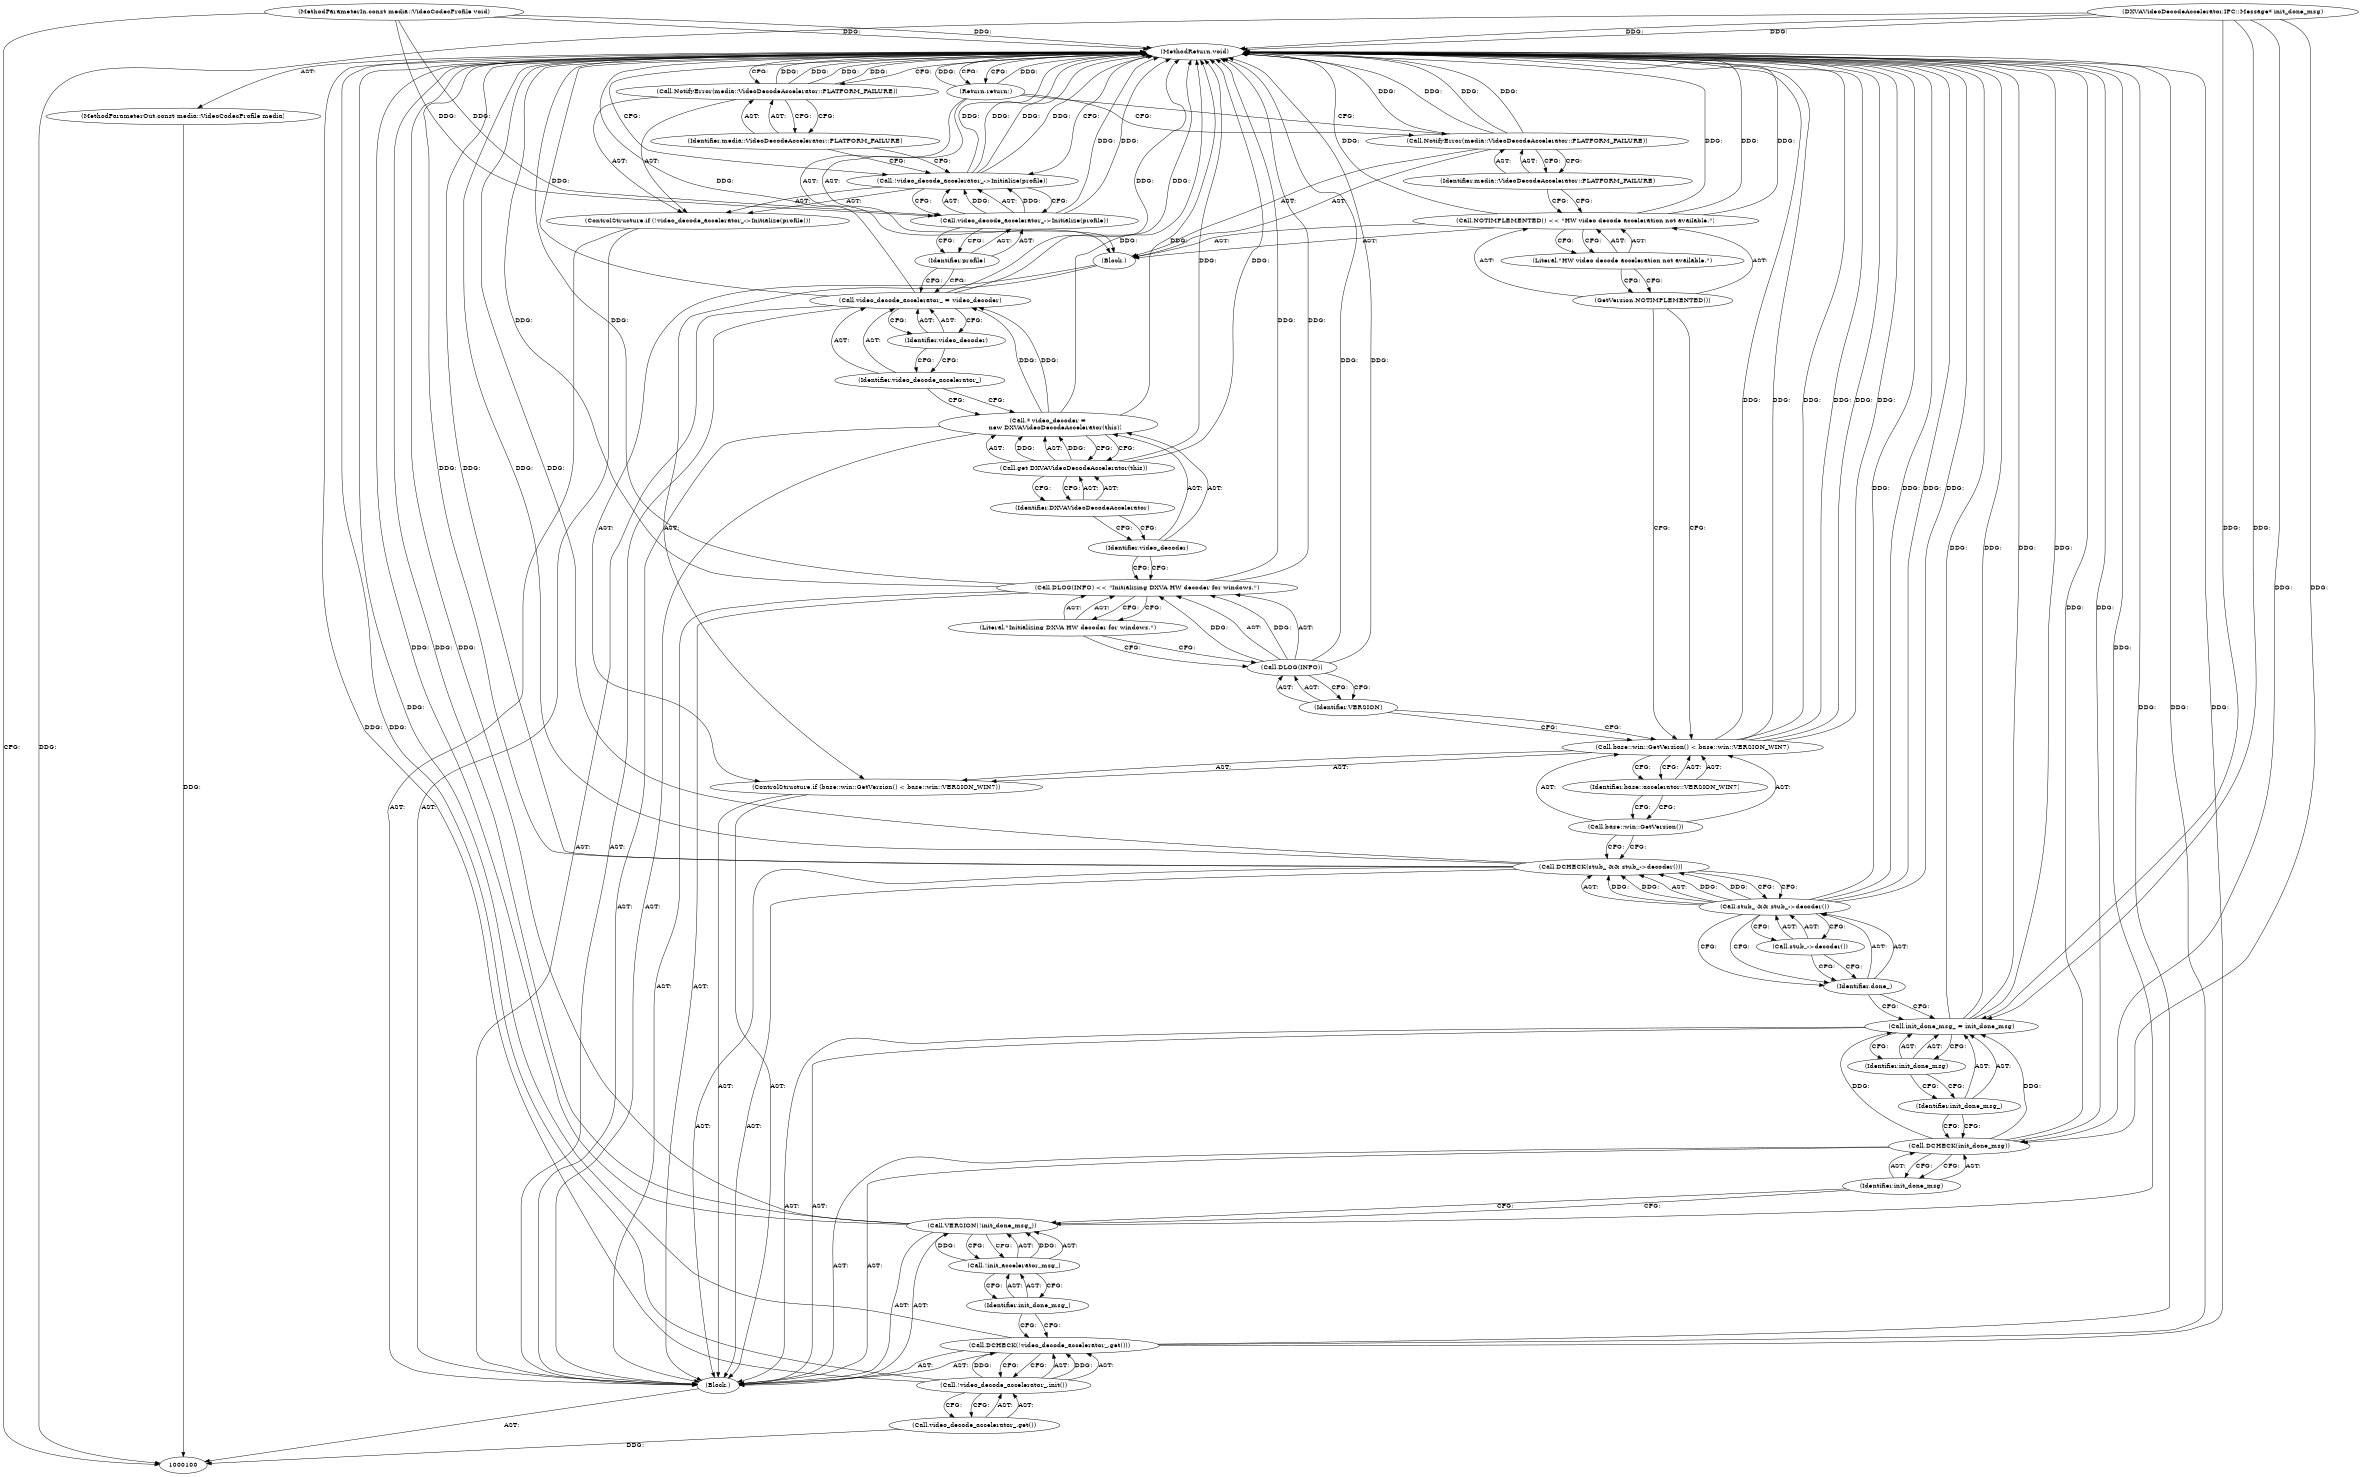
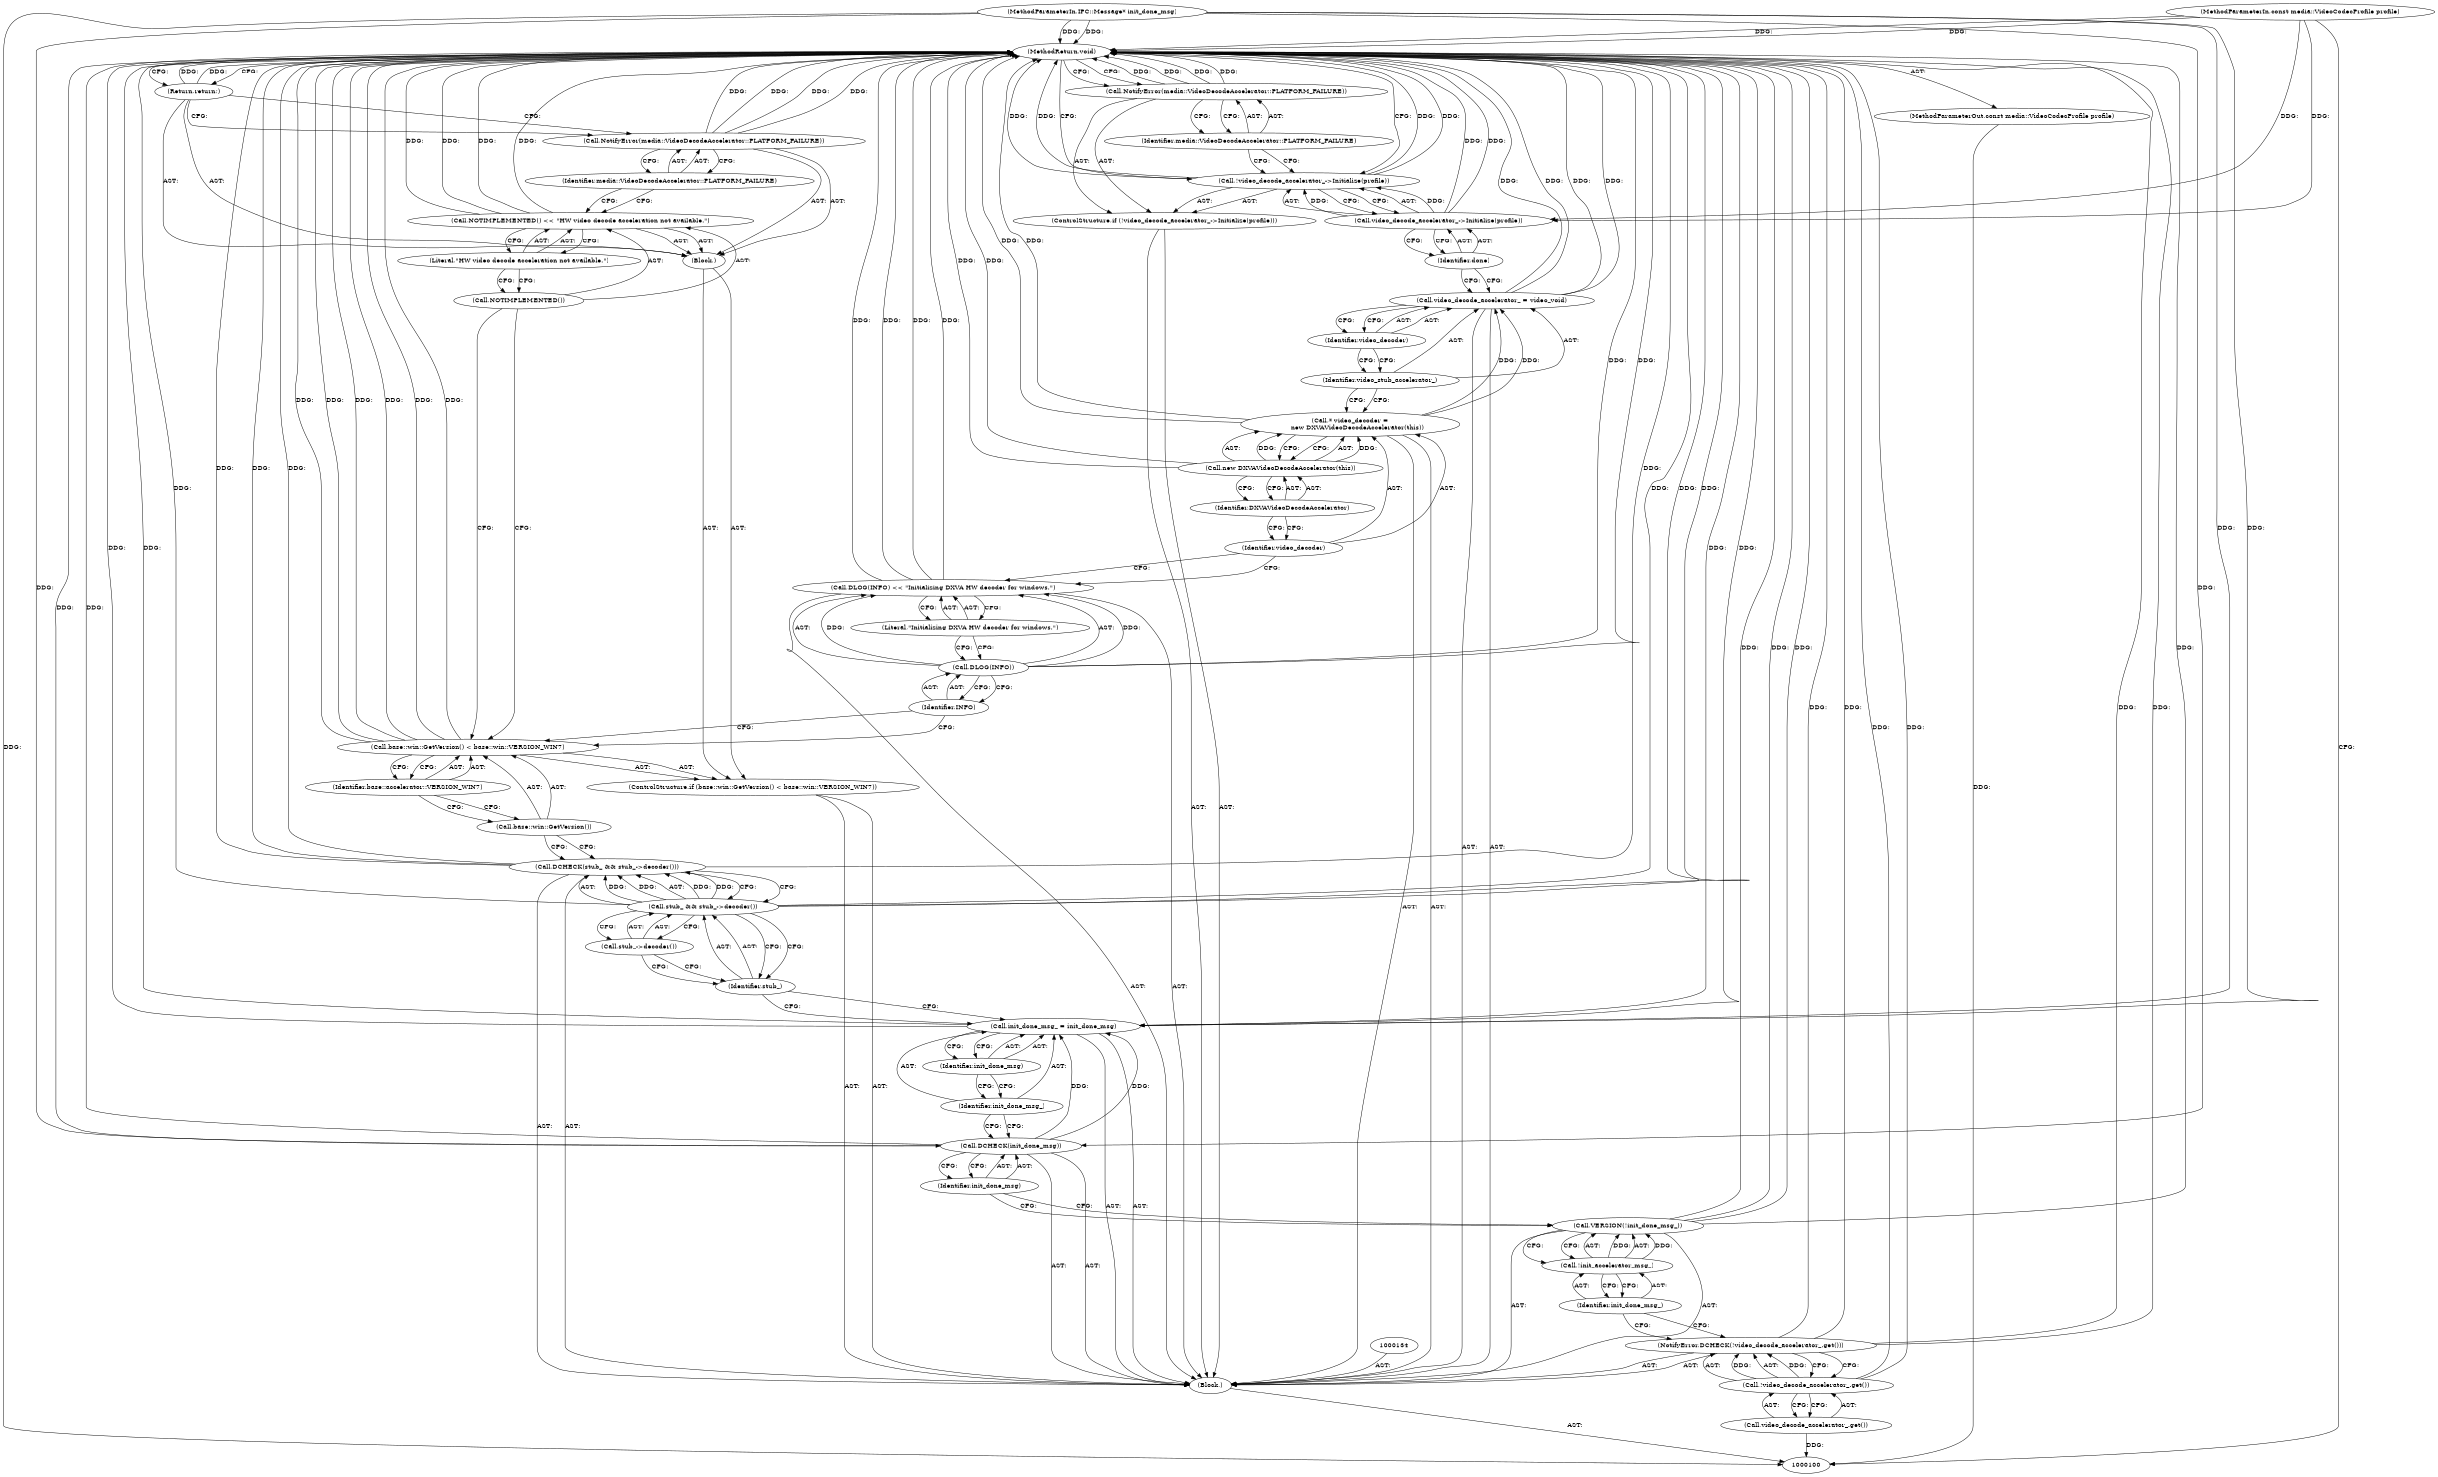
node "(MethodParameterIn,const media::VideoCodecProfile void)": label "(MethodParameterIn,const media::VideoCodecProfile void)" -> "(MethodParameterIn,const media::VideoCodecProfile profile)"
node "(DXVAVideoDecodeAccelerator,IPC::Message* init_done_msg)": label "(DXVAVideoDecodeAccelerator,IPC::Message* init_done_msg)" -> "(MethodParameterIn,IPC::Message* init_done_msg)"
node "(MethodParameterOut,const media::VideoCodecProfile media)": label "(MethodParameterOut,const media::VideoCodecProfile media)" -> "(MethodParameterOut,const media::VideoCodecProfile profile)"
node "(Identifier,profile)": label "(Identifier,profile)" -> "(Identifier,done)"
node "(Call,video_decode_accelerator_ = video_decoder)": label "(Call,video_decode_accelerator_ = video_decoder)" -> "(Call,video_decode_accelerator_ = video_void)"
node "(GetVersion,NOTIMPLEMENTED())": label "(GetVersion,NOTIMPLEMENTED())" -> "(Call,NOTIMPLEMENTED())"
node "(Identifier,video_decode_accelerator_)": label "(Identifier,video_decode_accelerator_)" -> "(Identifier,video_stub_accelerator_)"
node "(Call,get DXVAVideoDecodeAccelerator(this))": label "(Call,get DXVAVideoDecodeAccelerator(this))" -> "(Call,new DXVAVideoDecodeAccelerator(this))"
node "(Identifier,VERSION)": label "(Identifier,VERSION)" -> "(Identifier,INFO)"
node "(Identifier,done_)": label "(Identifier,done_)" -> "(Identifier,stub_)"
node "(Call,DCHECK(!video_decode_accelerator_.get()))": label "(Call,DCHECK(!video_decode_accelerator_.get()))" -> "(NotifyError,DCHECK(!video_decode_accelerator_.get()))"
node "1000134": added
node "(Call,!video_decode_accelerator_.init())": label "(Call,!video_decode_accelerator_.init())" -> "(Call,!video_decode_accelerator_.get())"
